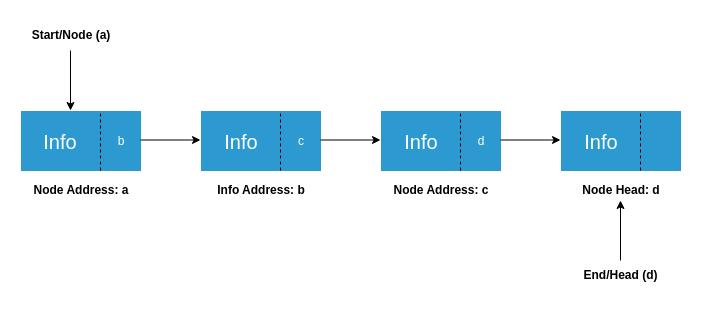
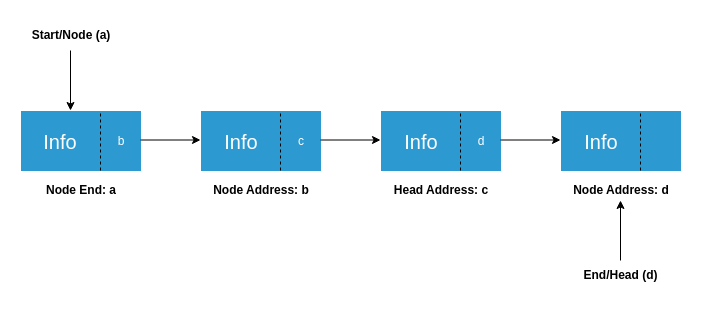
node "Node Address: a": label "Node Address: a" -> "Node End: a"
node "Info Address: b": label "Info Address: b" -> "Node Address: b"
node "Node Address: c": label "Node Address: c" -> "Head Address: c"
node "Node Head: d": label "Node Head: d" -> "Node Address: d"
